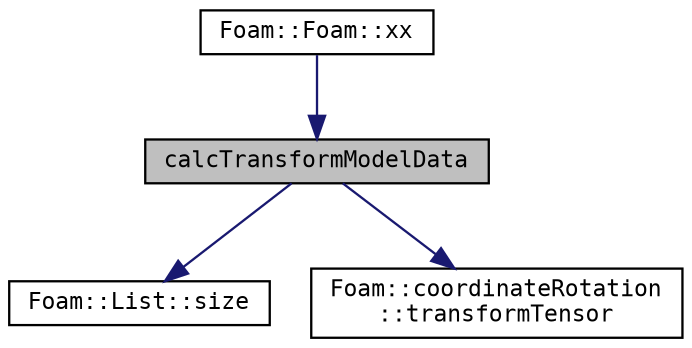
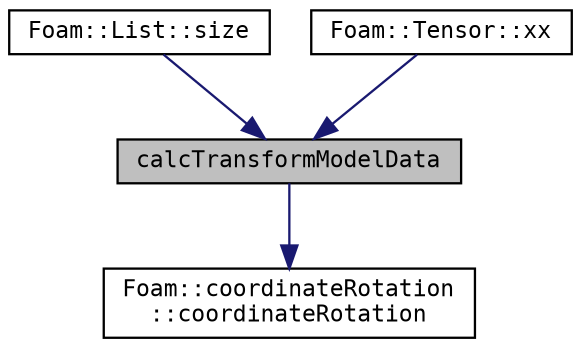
node "Foam::Foam::xx": label "Foam::Foam::xx" -> "Foam::Tensor::xx"
edge "calcTransformModelData" -> "Foam::List::size": reversed
node "Foam::coordinateRotation ::transformTensor": label "Foam::coordinateRotation ::transformTensor" -> "Foam::coordinateRotation ::coordinateRotation"
